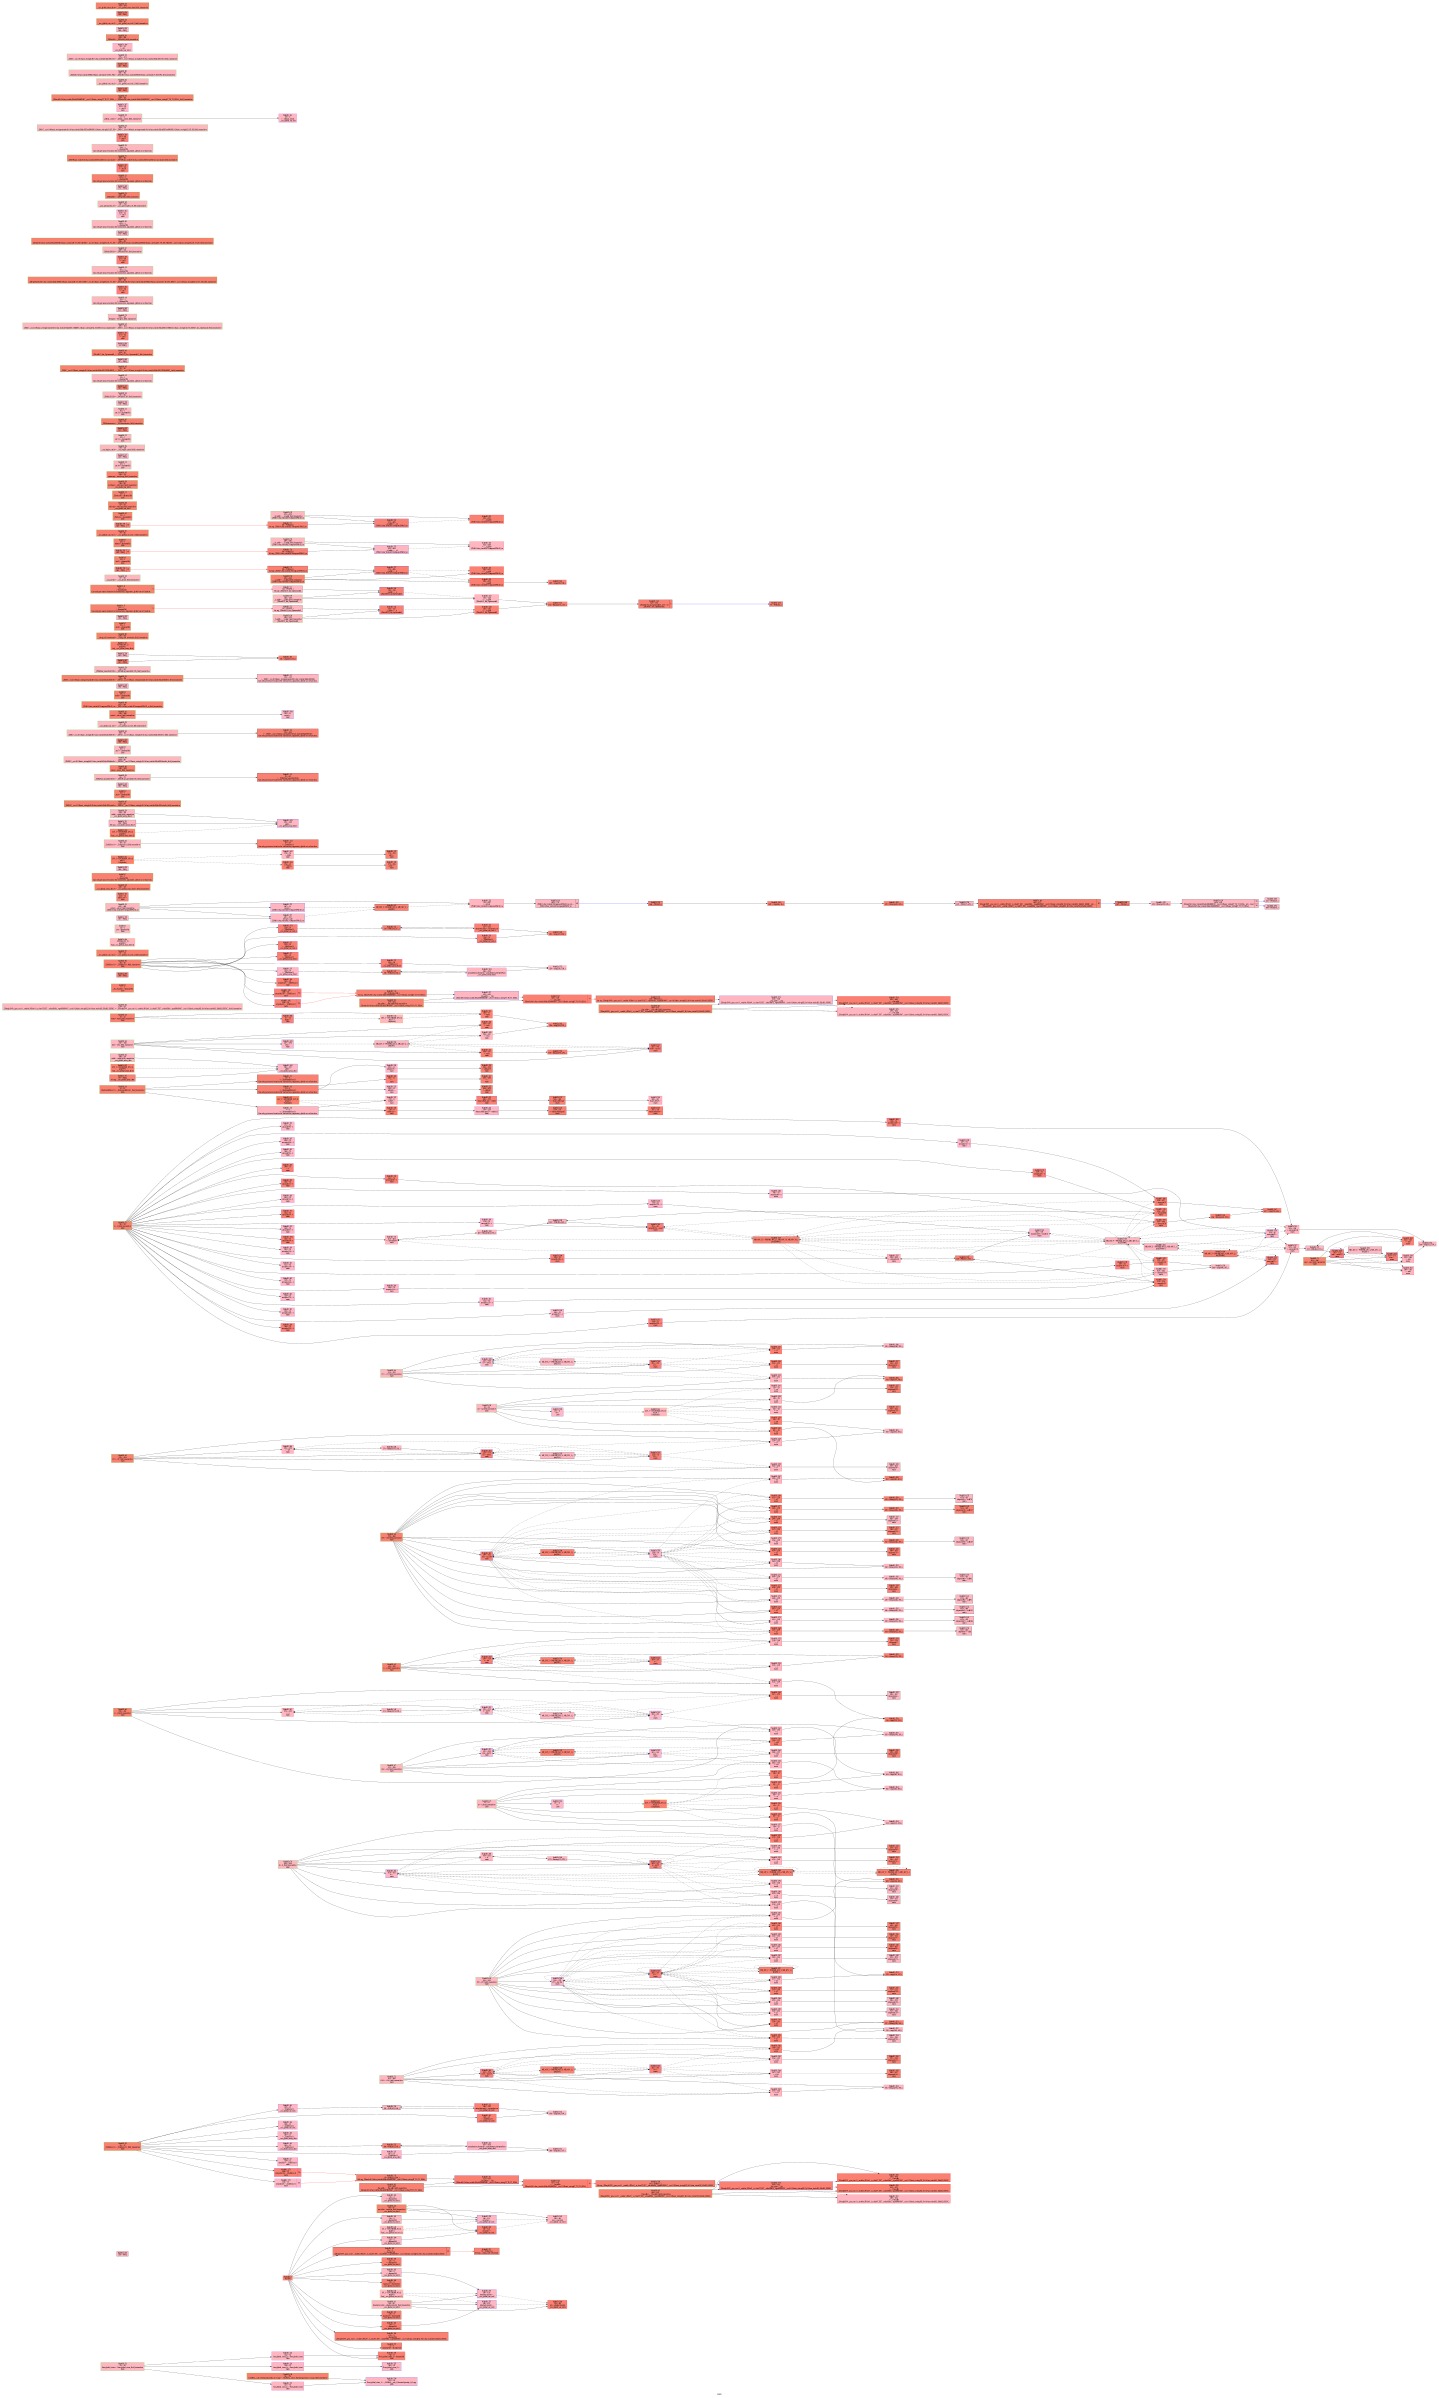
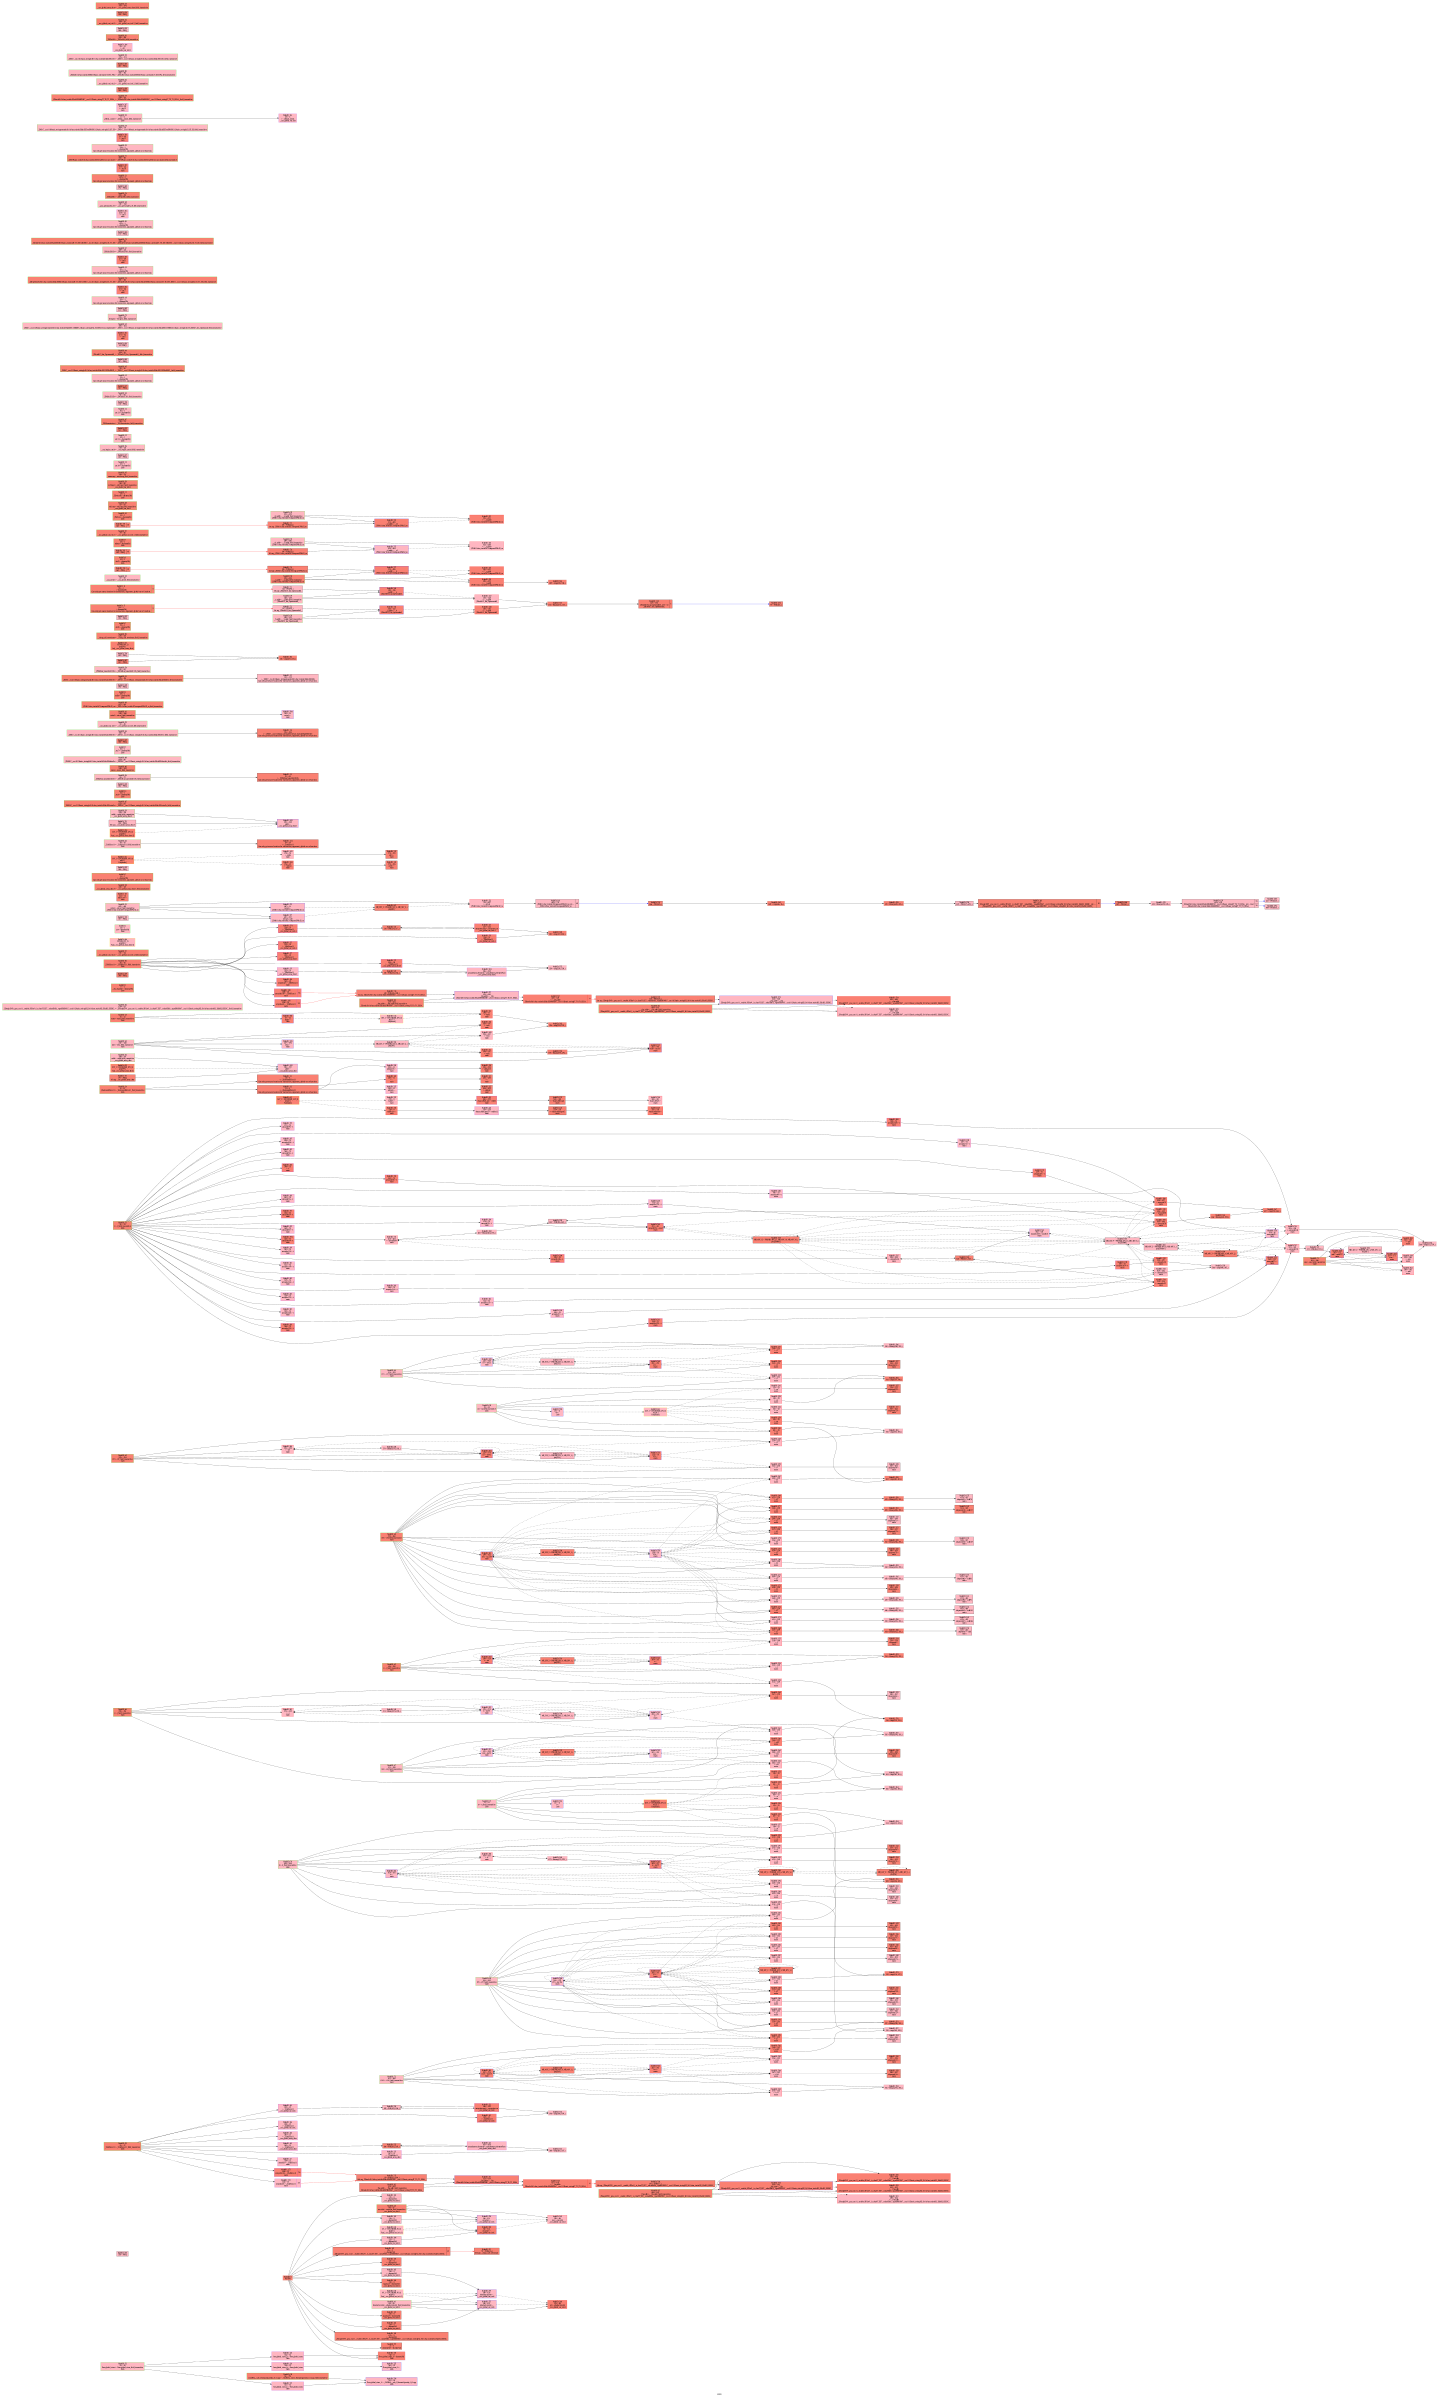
node "NodeID: 110": removed
node "NodeID: 187": removed
